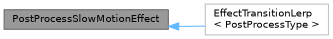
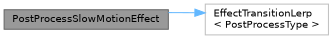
edge "EffectTransitionLerp < PostProcessType >" -> "PostProcessSlowMotionEffect": reversed
